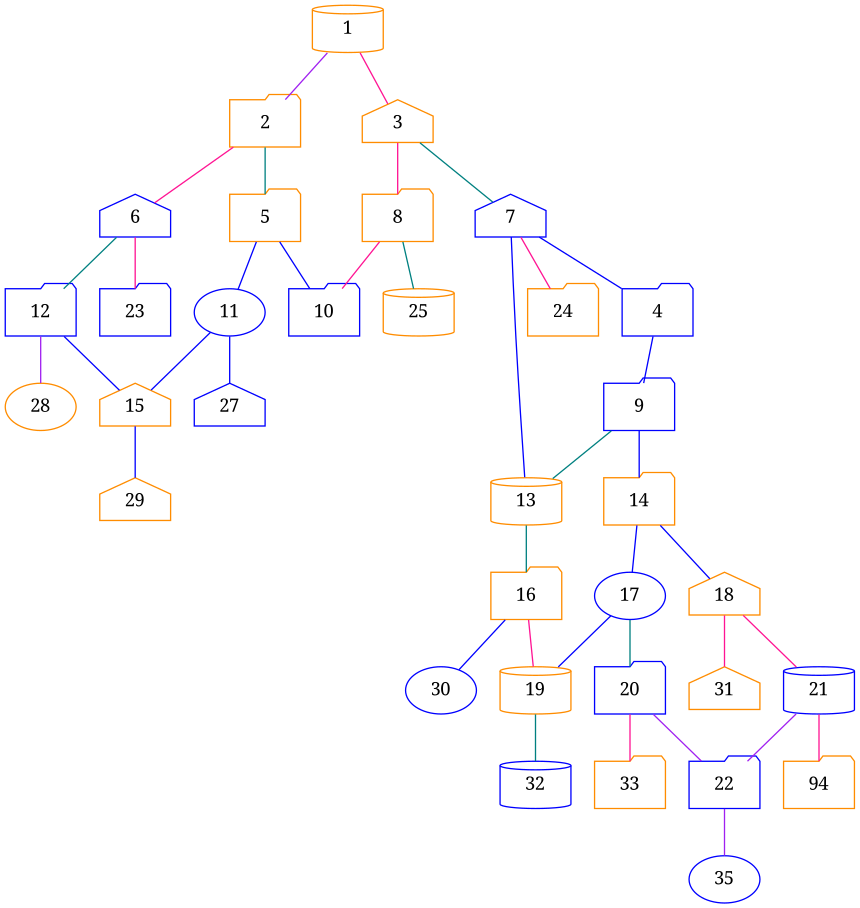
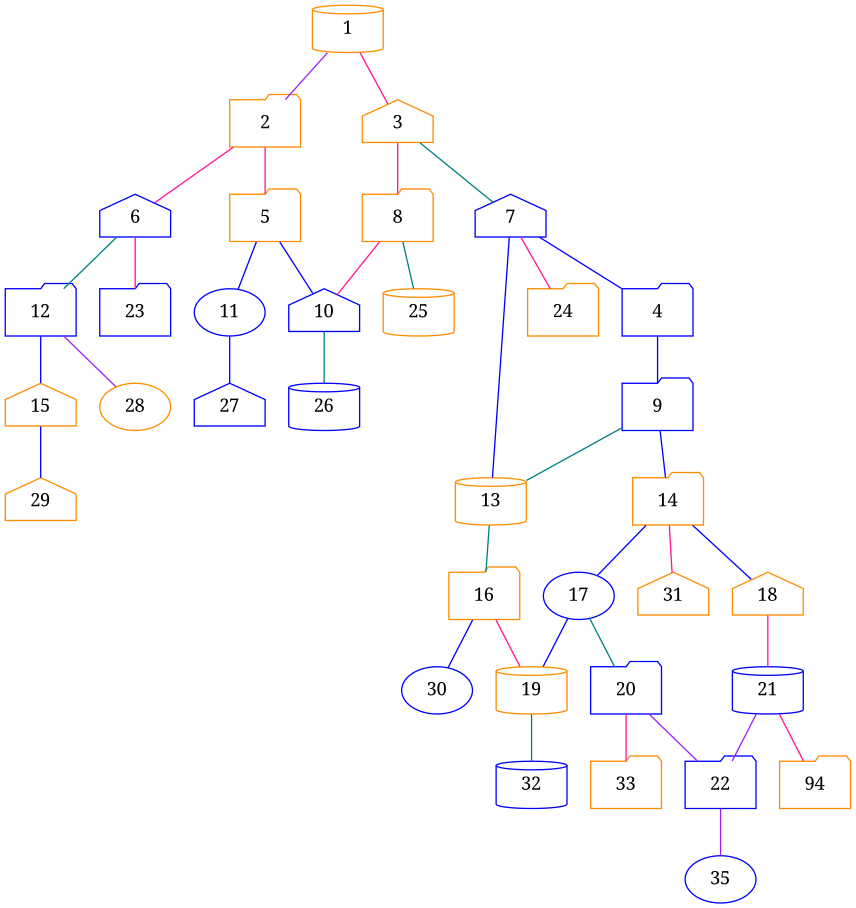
edge "2" -- "5": color teal -> deeppink
node "10": shape folder -> house
edge "11" -- "15": removed
node "26": added
edge "18" -- "31": now "14" -- "31"
